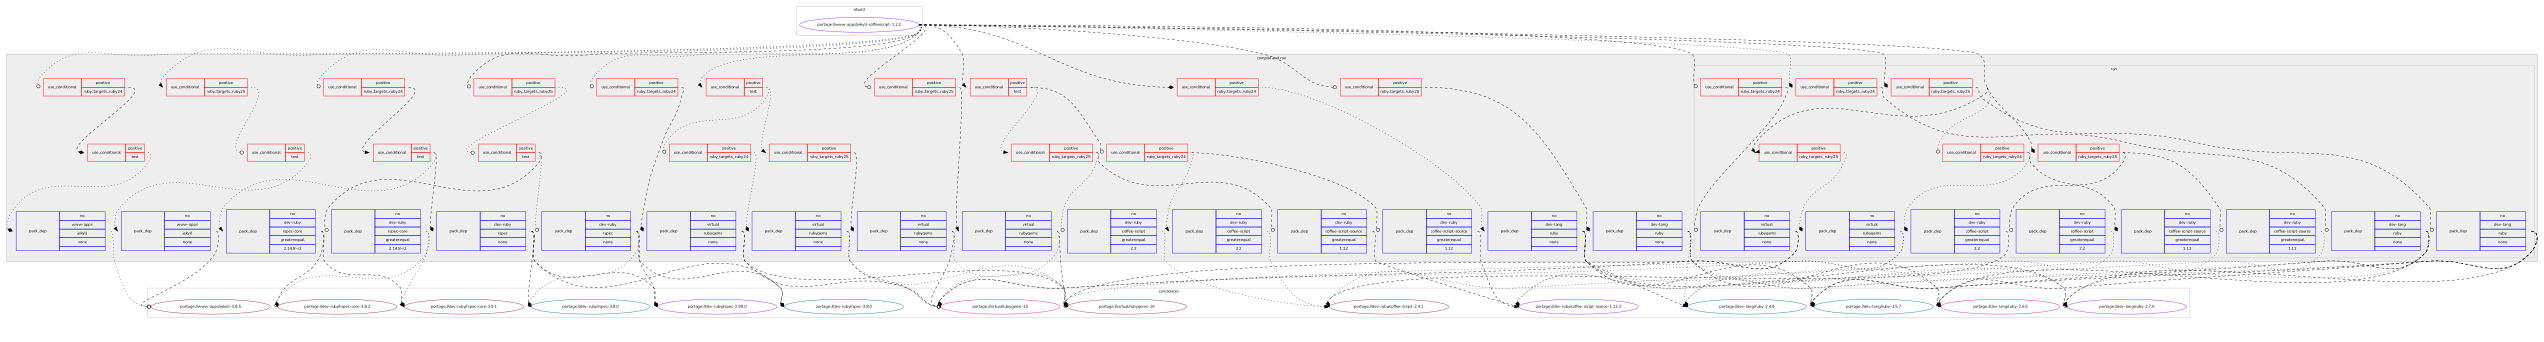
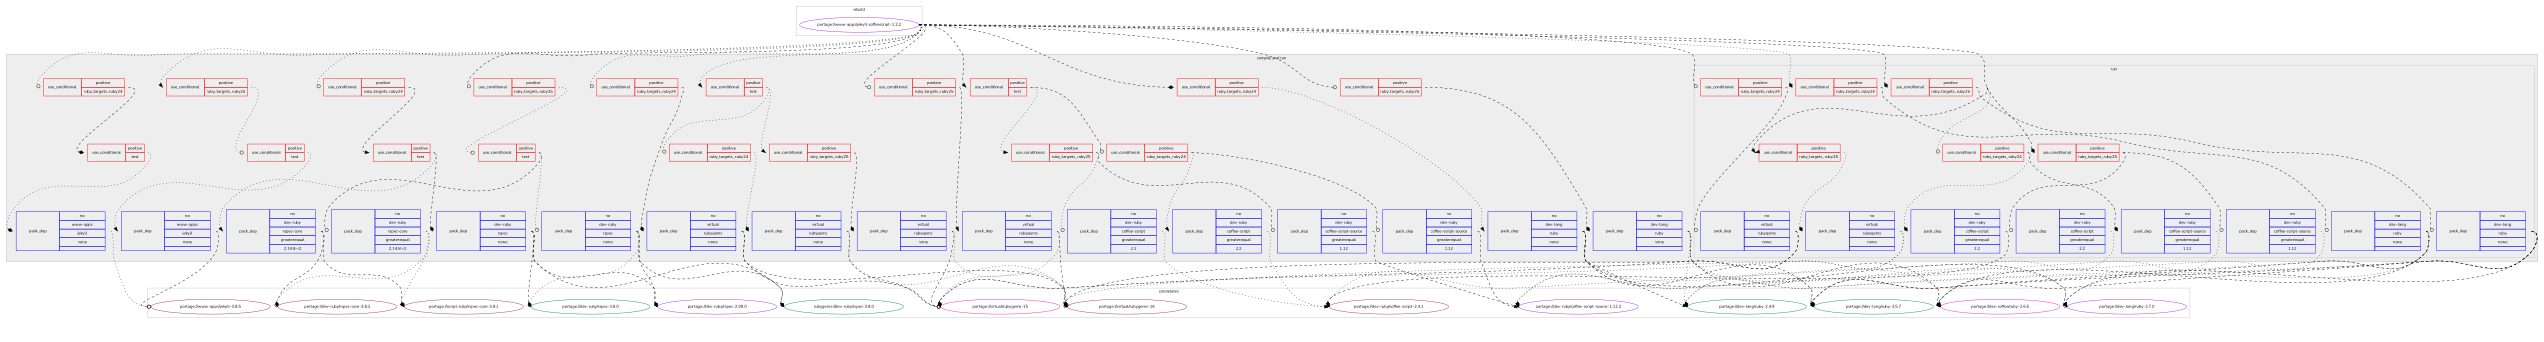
node "portage://dev-ruby/rspec-core-3.9.1": label "portage://dev-ruby/rspec-core-3.9.1" -> "portage://script-ruby/rspec-core-3.9.1"
node "portage://dev-ruby/rspec-3.8.0": label "portage://dev-ruby/rspec-3.8.0" -> "rubygems://dev-ruby/rspec-3.8.0"
node "portage://dev-lang/ruby-2.6.5": label "portage://dev-lang/ruby-2.6.5" -> "portage://dev-coffee/ruby-2.6.5"
